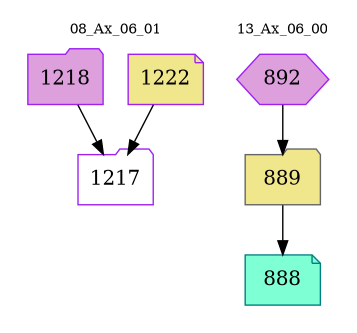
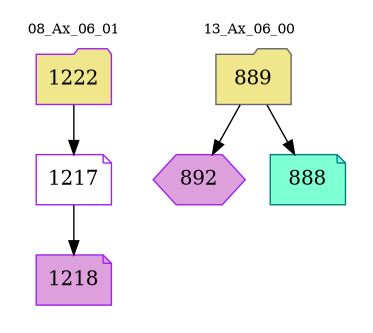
node "1218": shape folder -> note
node "1222": shape note -> folder
edge "1218" -> "1217": reversed
edge "892" -> "889": reversed
node "1217": shape folder -> note
